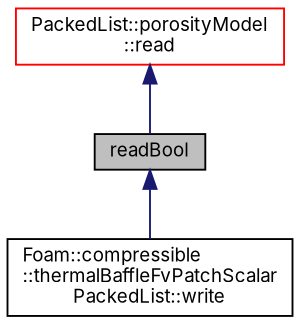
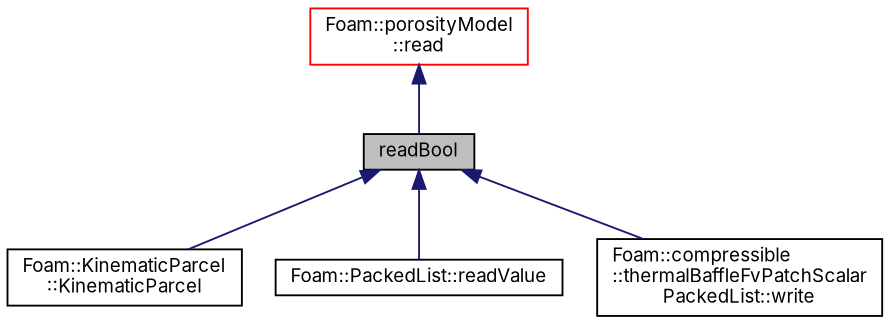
node "PackedList::porosityModel ::read": label "PackedList::porosityModel ::read" -> "Foam::porosityModel ::read"
node "Foam::KinematicParcel ::KinematicParcel": added
node "Foam::PackedList::readValue": added
